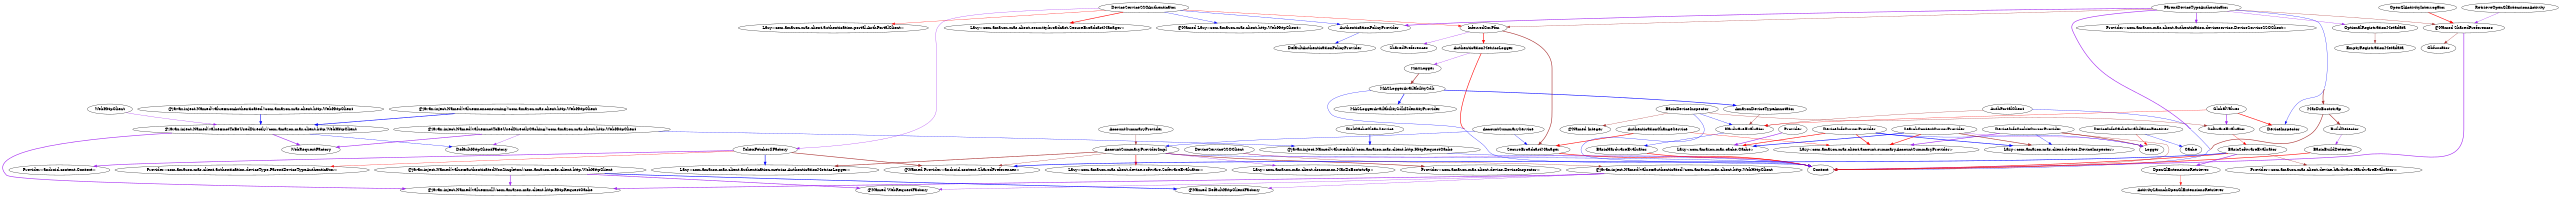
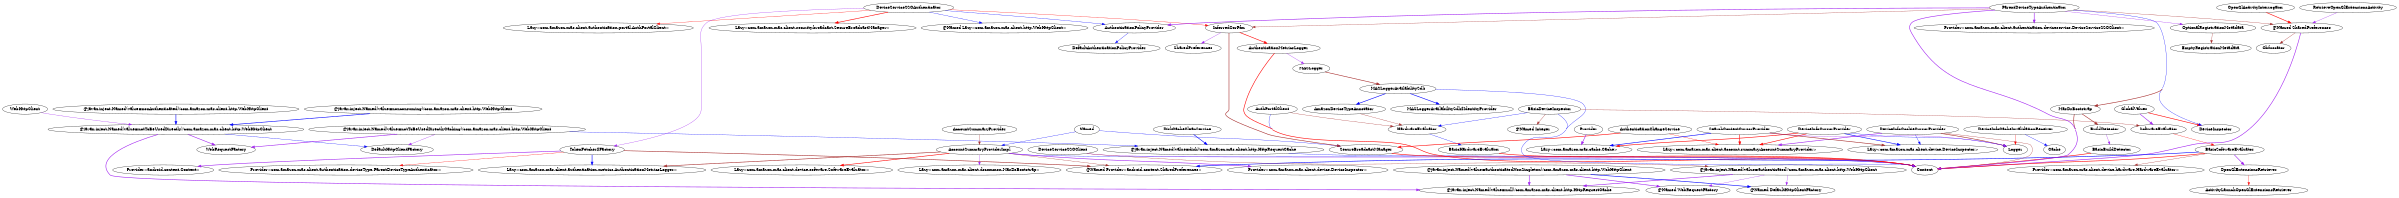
edge "GlobalValues" -> "HardwareEvaluator": removed
node "AccountSummaryService": label "AccountSummaryService" -> "Named"
edge "AccountSummaryProviderImpl" -> "Provider<com.amazon.mas.client.device.DeviceInspector>": color brown -> purple
